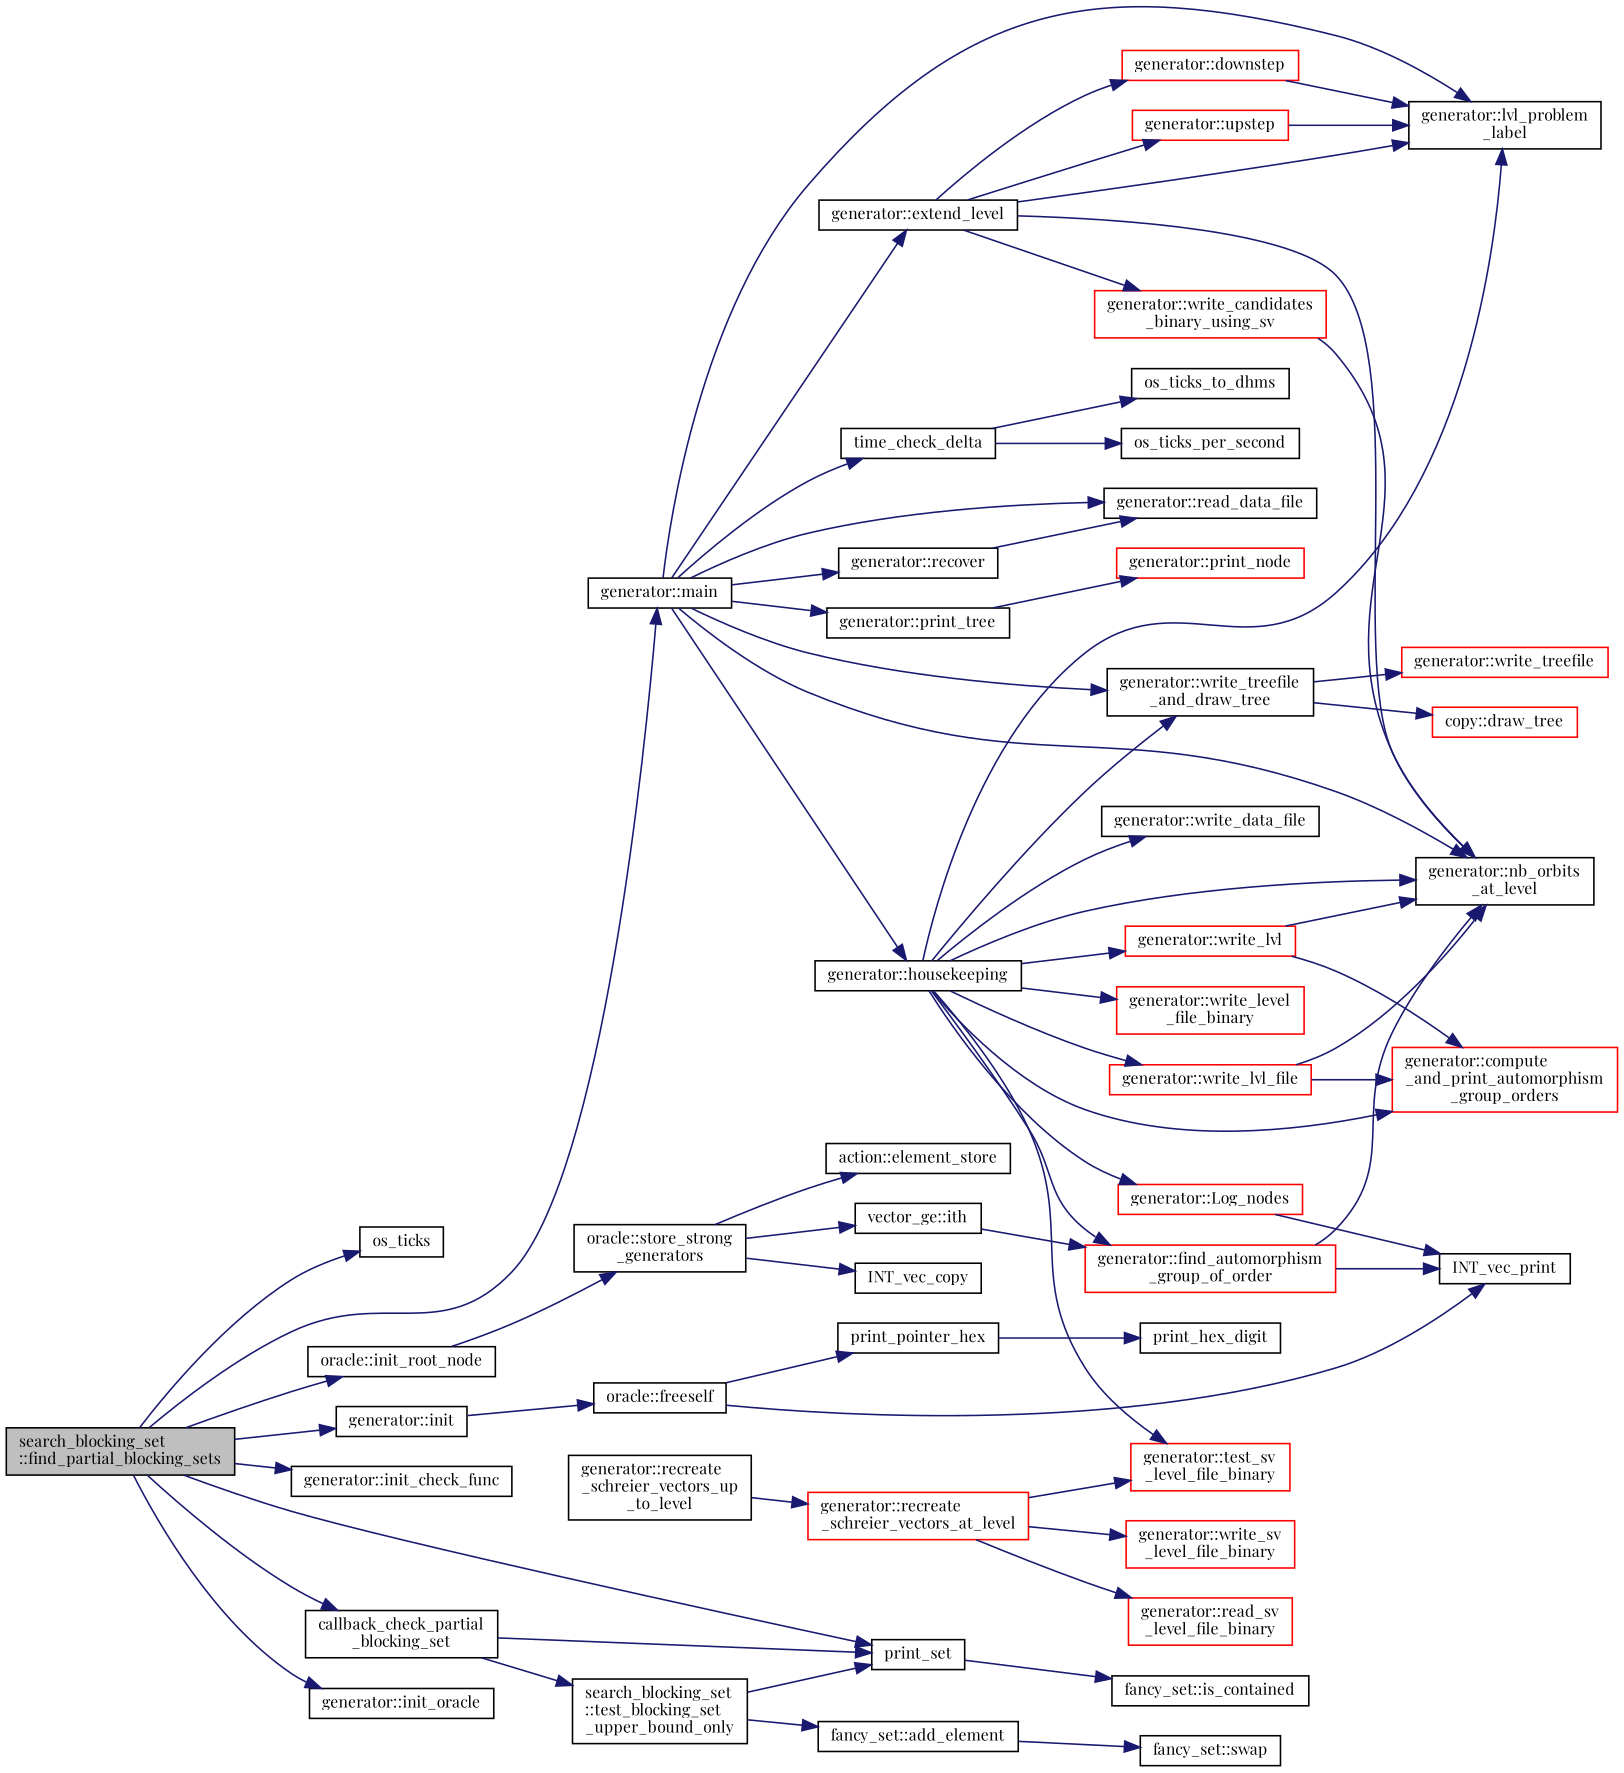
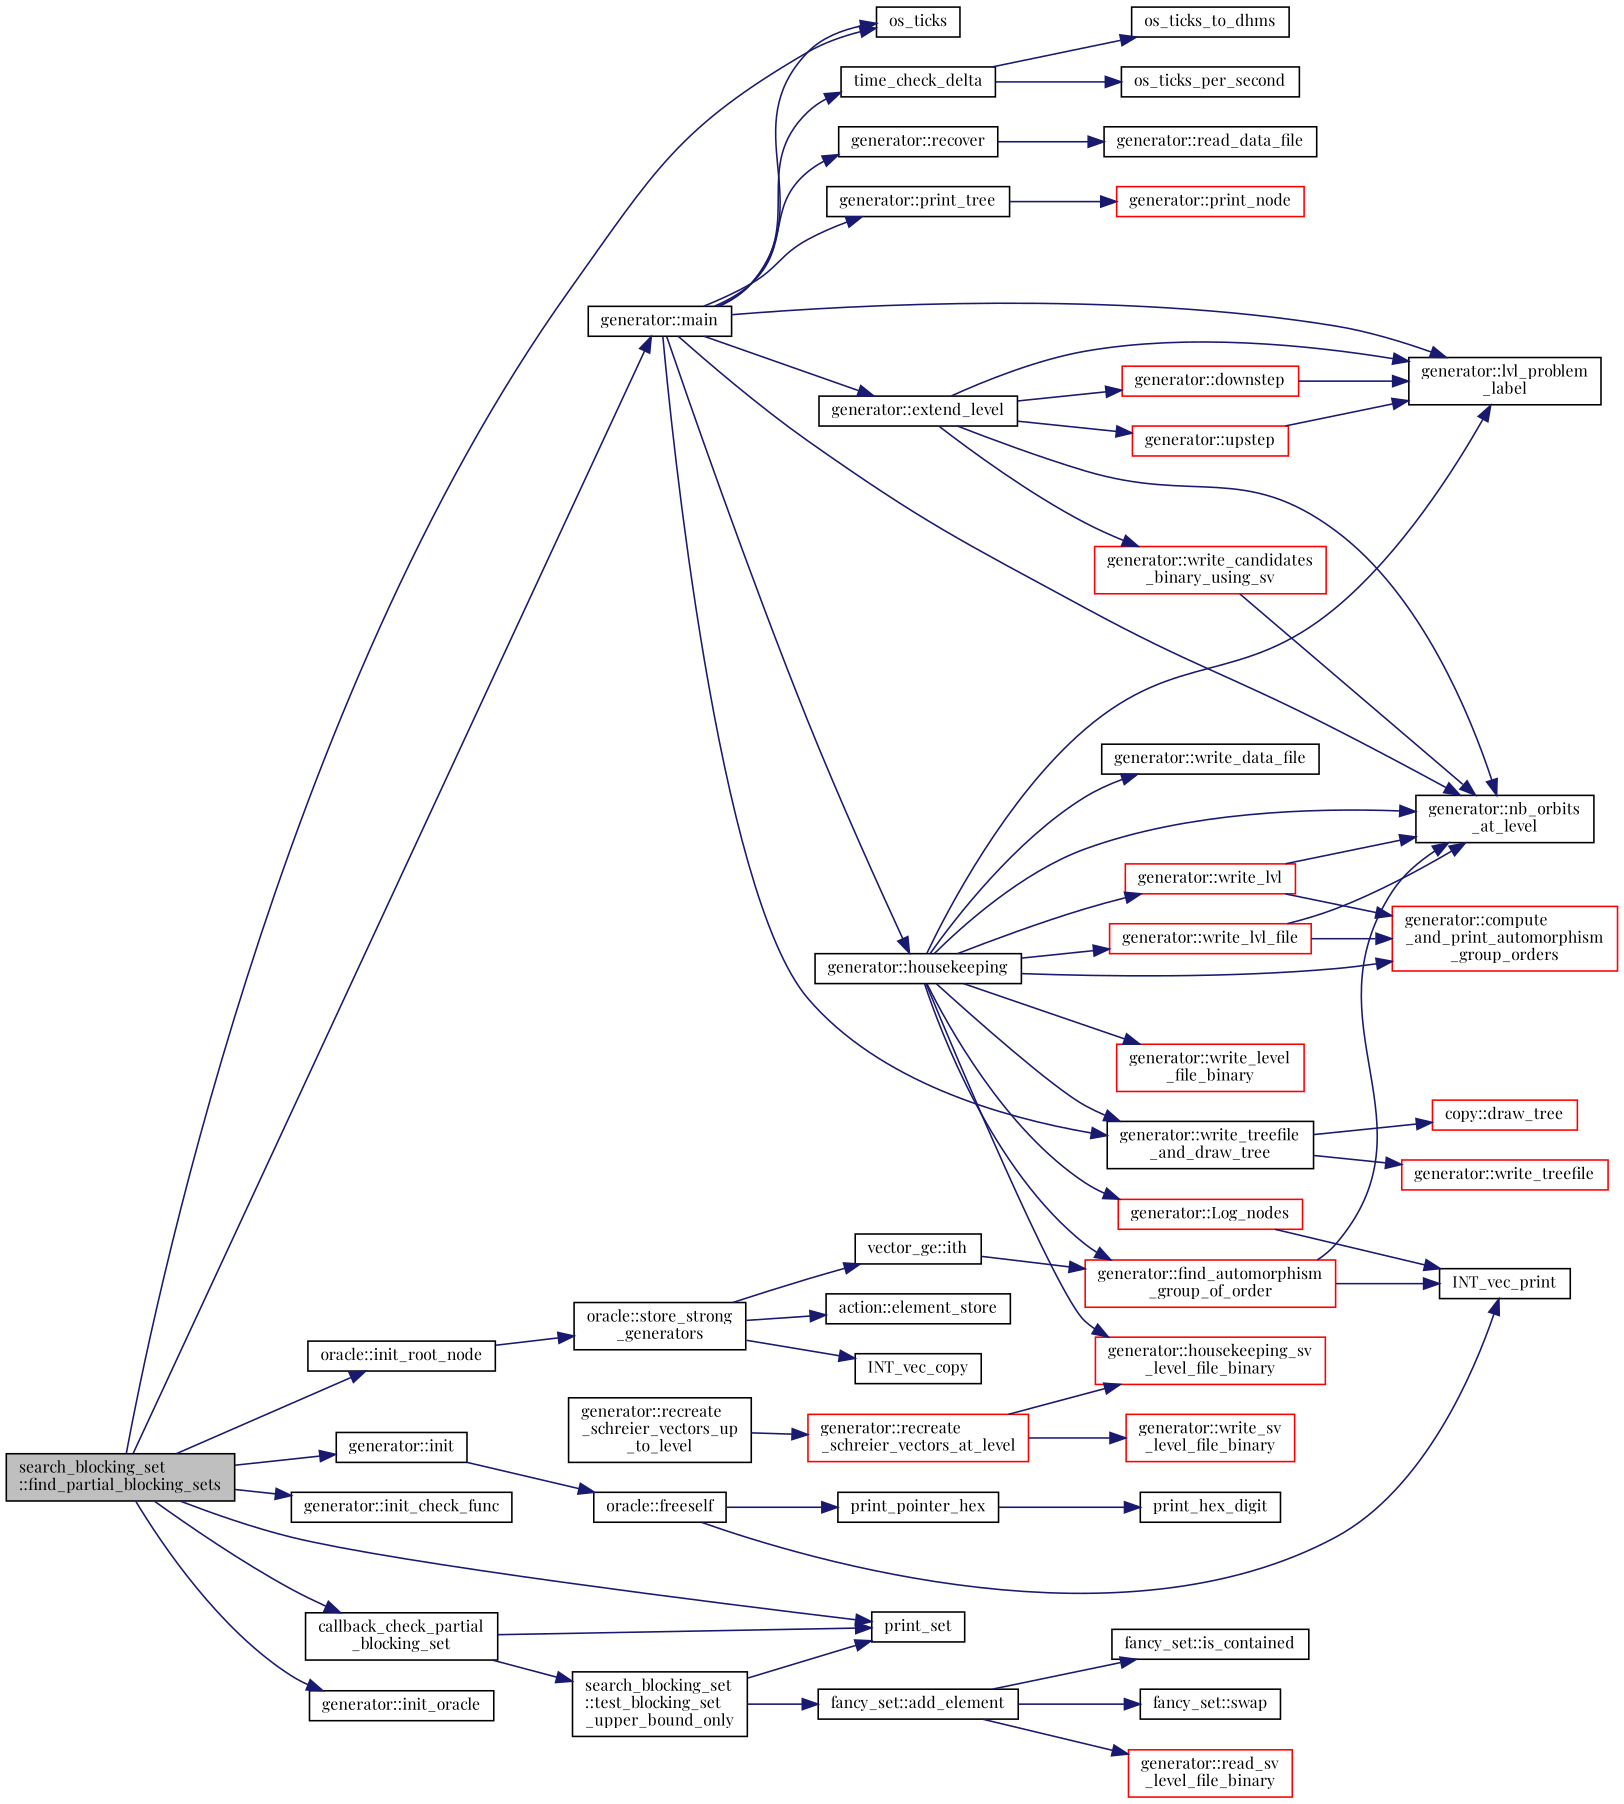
edge "generator::main" -> "generator::read_data_file": now "generator::main" -> "os_ticks"
node "generator::test_sv _level_file_binary": label "generator::test_sv _level_file_binary" -> "generator::housekeeping_sv _level_file_binary"
edge "generator::recreate _schreier_vectors_at_level" -> "generator::read_sv _level_file_binary": now "fancy_set::add_element" -> "generator::read_sv _level_file_binary"
edge "print_set" -> "fancy_set::is_contained": now "fancy_set::add_element" -> "fancy_set::is_contained"
